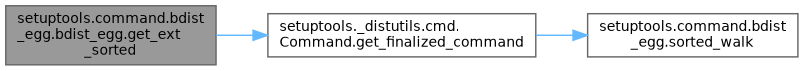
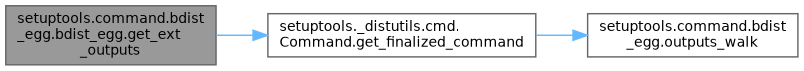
node "setuptools.command.bdist _egg.bdist_egg.get_ext _sorted": label "setuptools.command.bdist _egg.bdist_egg.get_ext _sorted" -> "setuptools.command.bdist _egg.bdist_egg.get_ext _outputs"
node "setuptools.command.bdist _egg.sorted_walk": label "setuptools.command.bdist _egg.sorted_walk" -> "setuptools.command.bdist _egg.outputs_walk"
